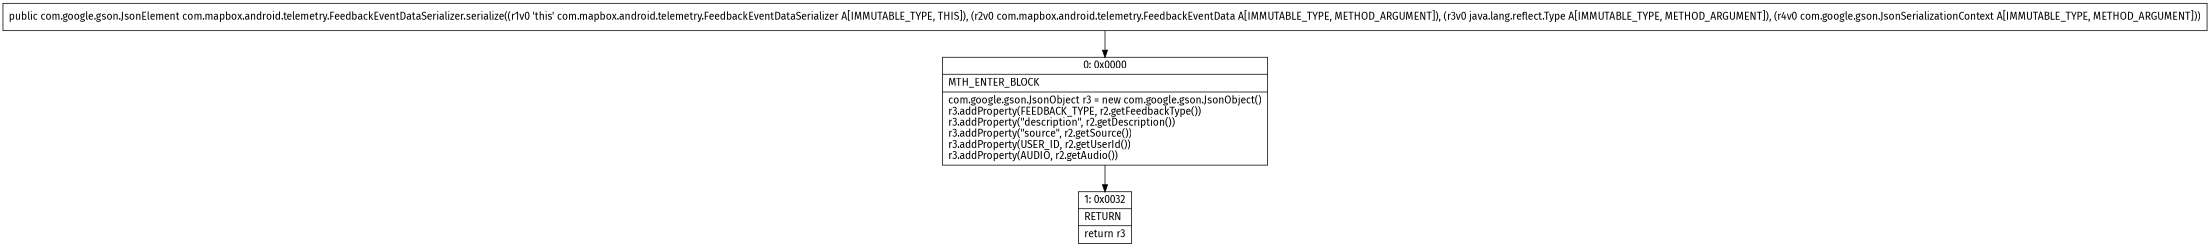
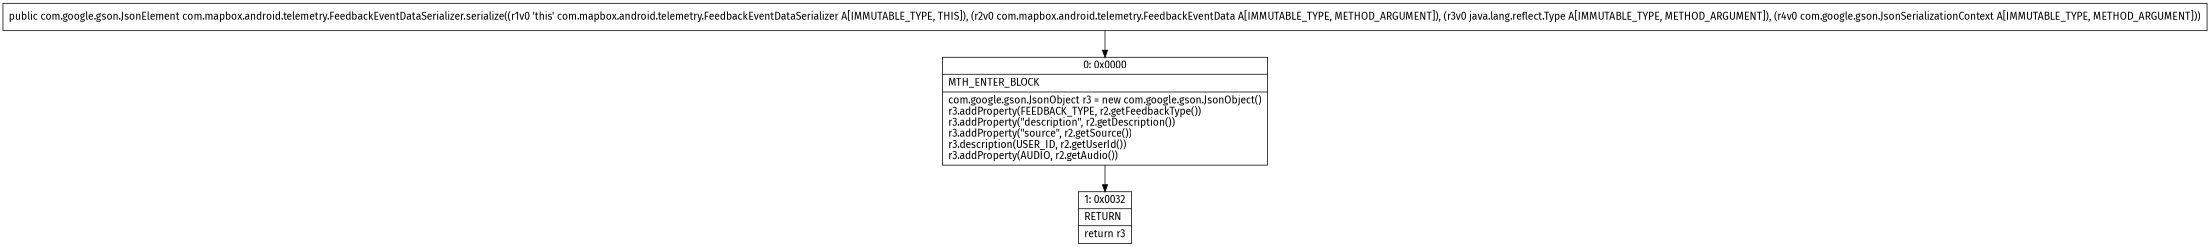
node "0: 0x0000": text "r3.addProperty(USER_ID, r2.getUserId())" -> "r3.description(USER_ID, r2.getUserId())"
